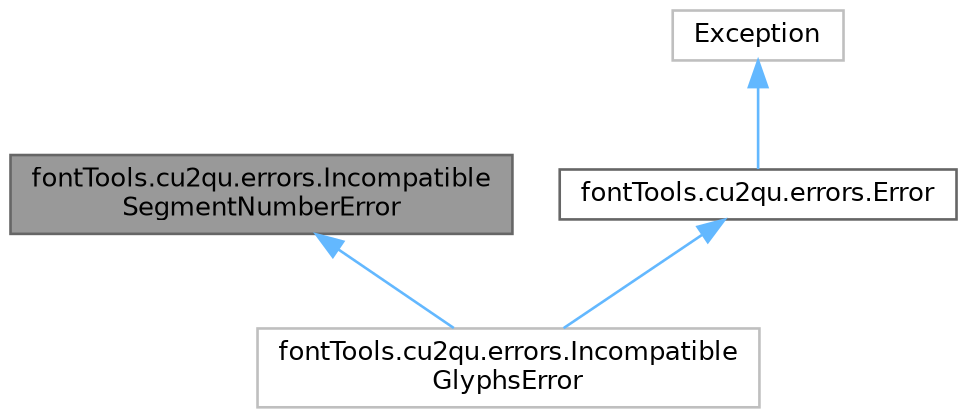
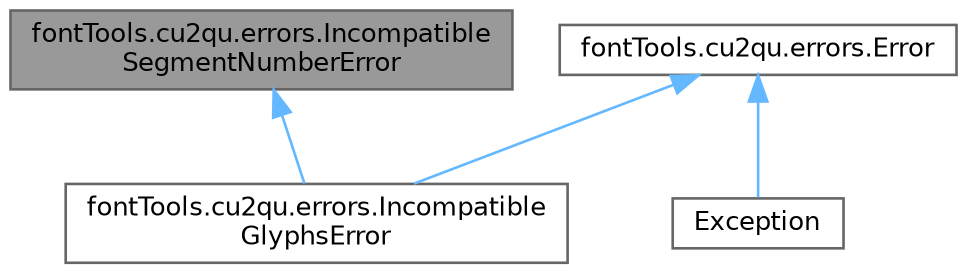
node "Exception": color grey75 -> gray40
edge "fontTools.cu2qu.errors.Error" -> "Exception": reversed
node "fontTools.cu2qu.errors.Incompatible GlyphsError": color grey75 -> gray40
